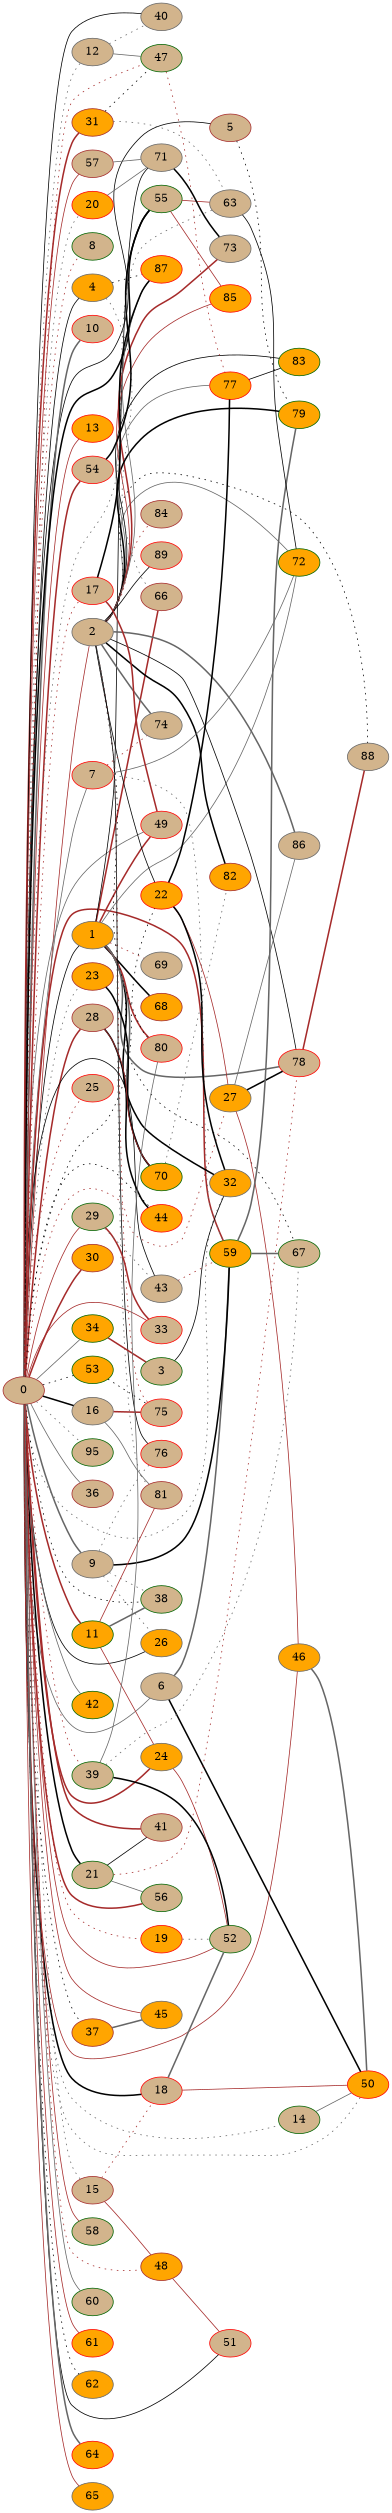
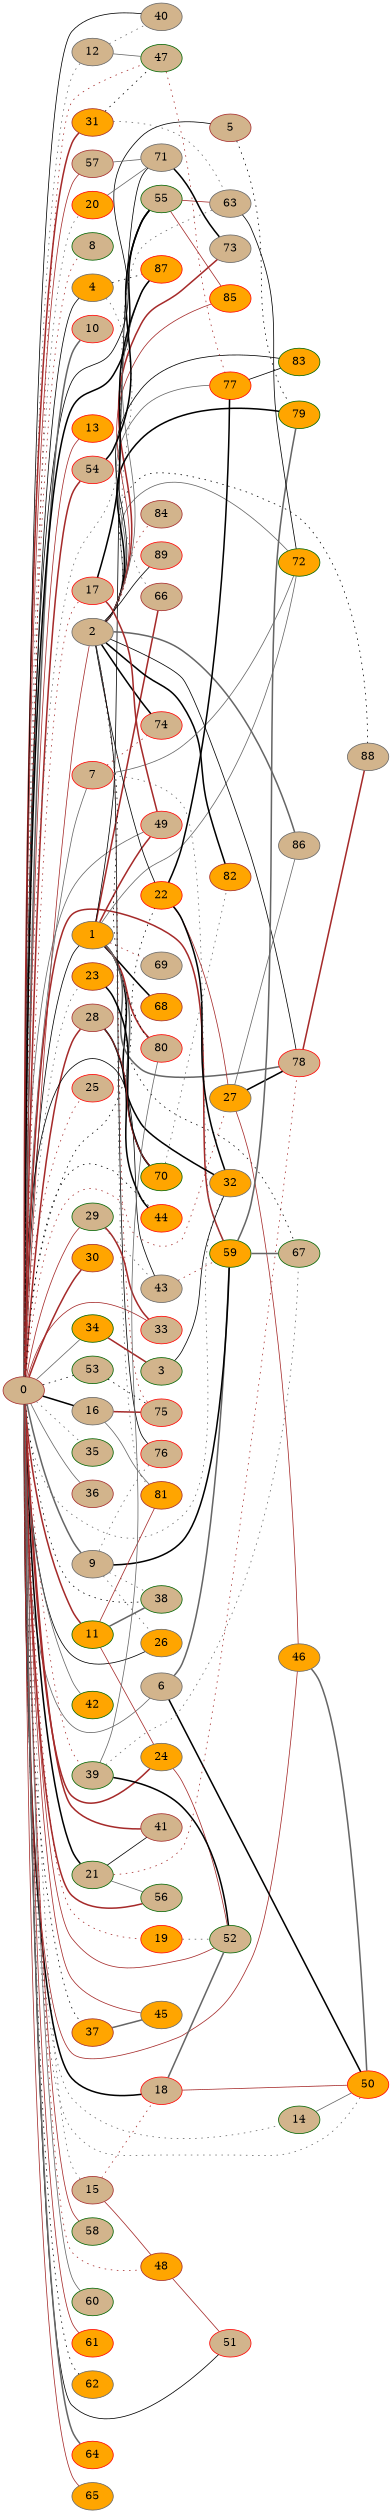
edge "2" -- "74": color gray40 -> black
node "74": color gray40 -> red
node "53": fillcolor orange -> tan
node "95": label "95" -> "35"
node "81": fillcolor tan -> orange
